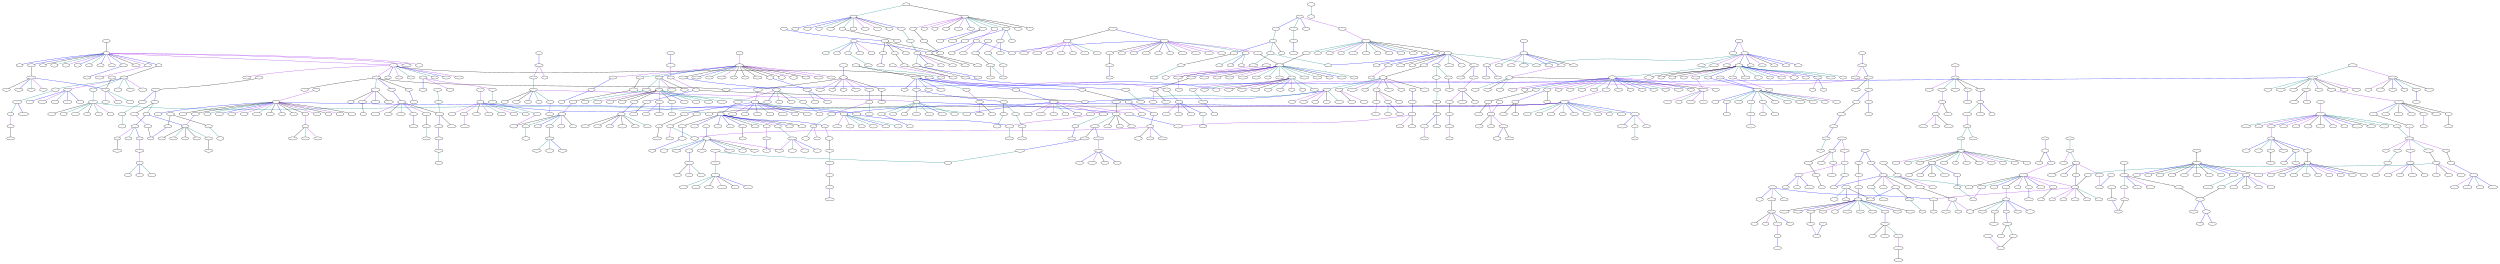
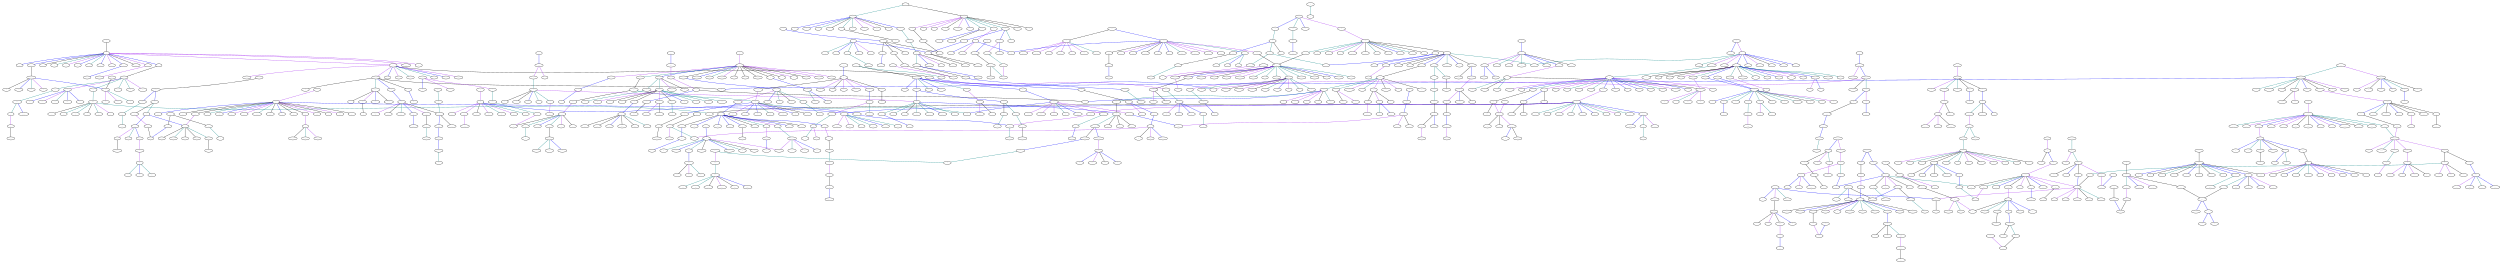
edge "Laurent Wolf" -- "Guru Josh Project": color blue -> black
edge "John Mayall & The Bluesbreakers" -- "Chris Rea": now "Taj Mahal" -- "Chris Rea"
